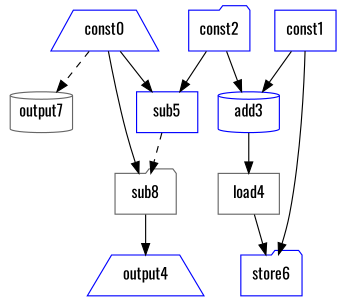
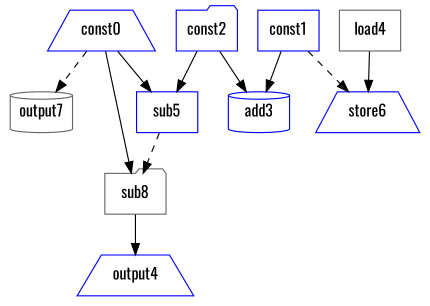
edge "add3" -> "load4": removed
edge "const1" -> "store6": style solid -> dashed
node "store6": shape folder -> trapezium
